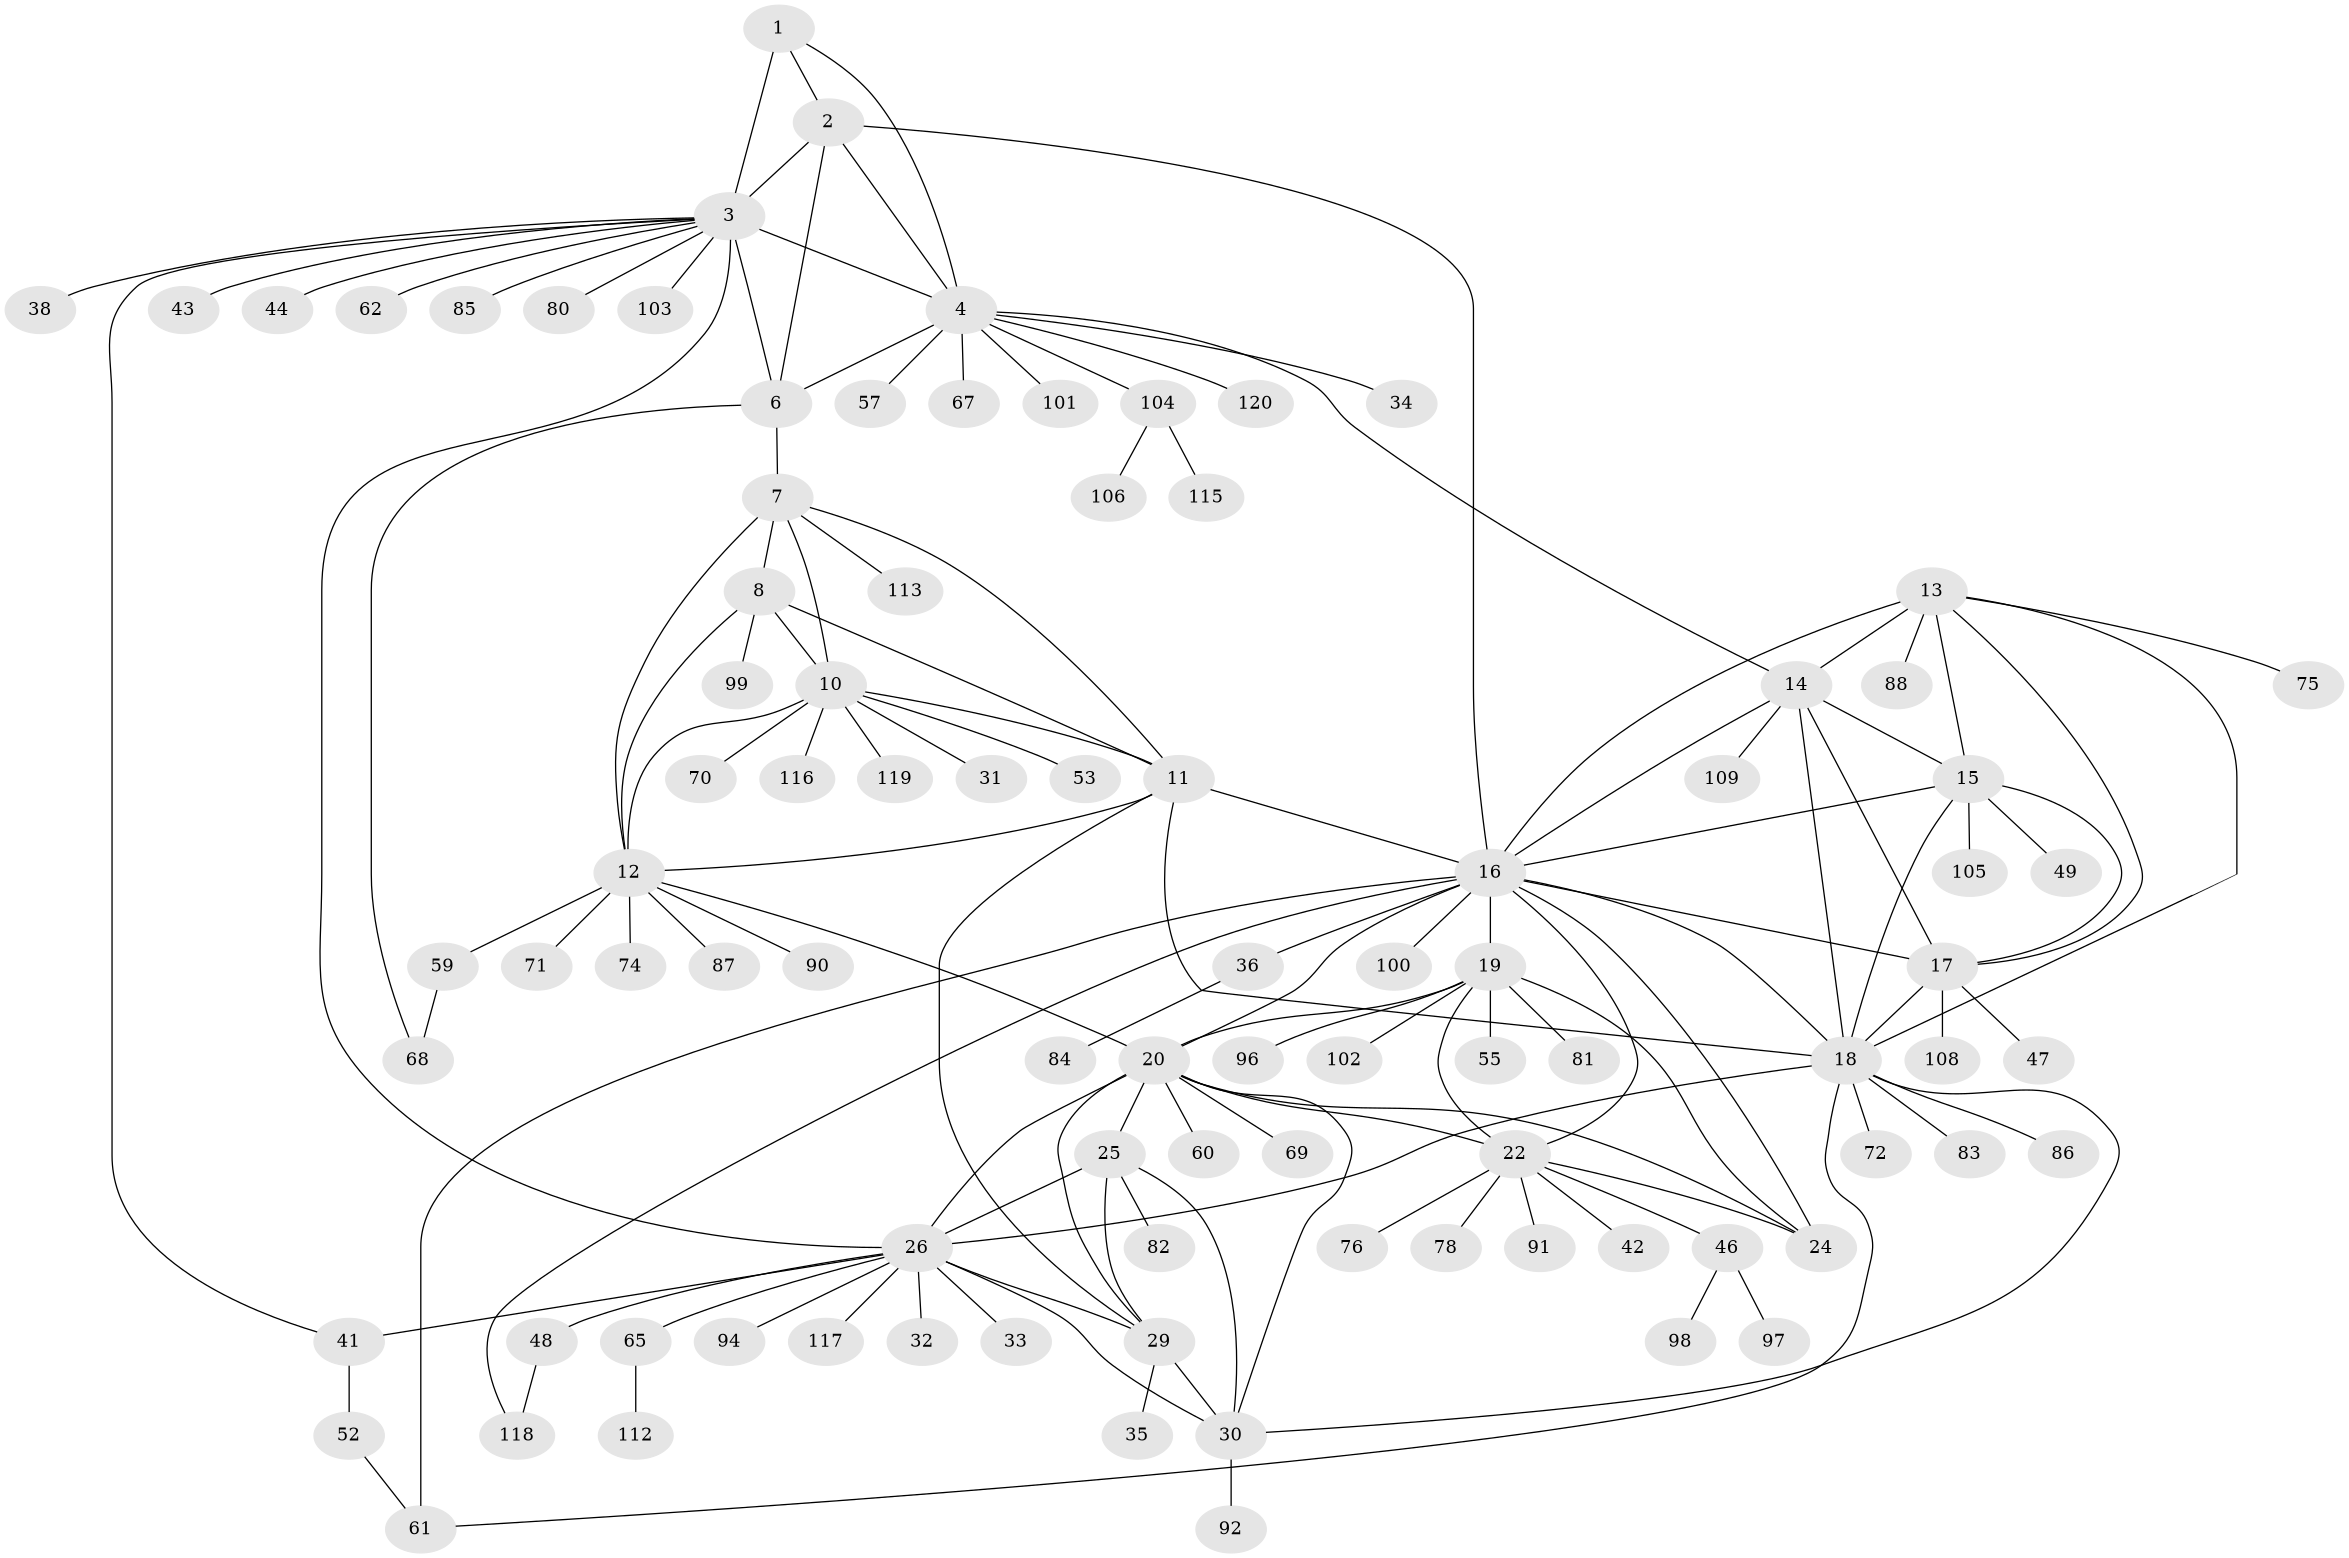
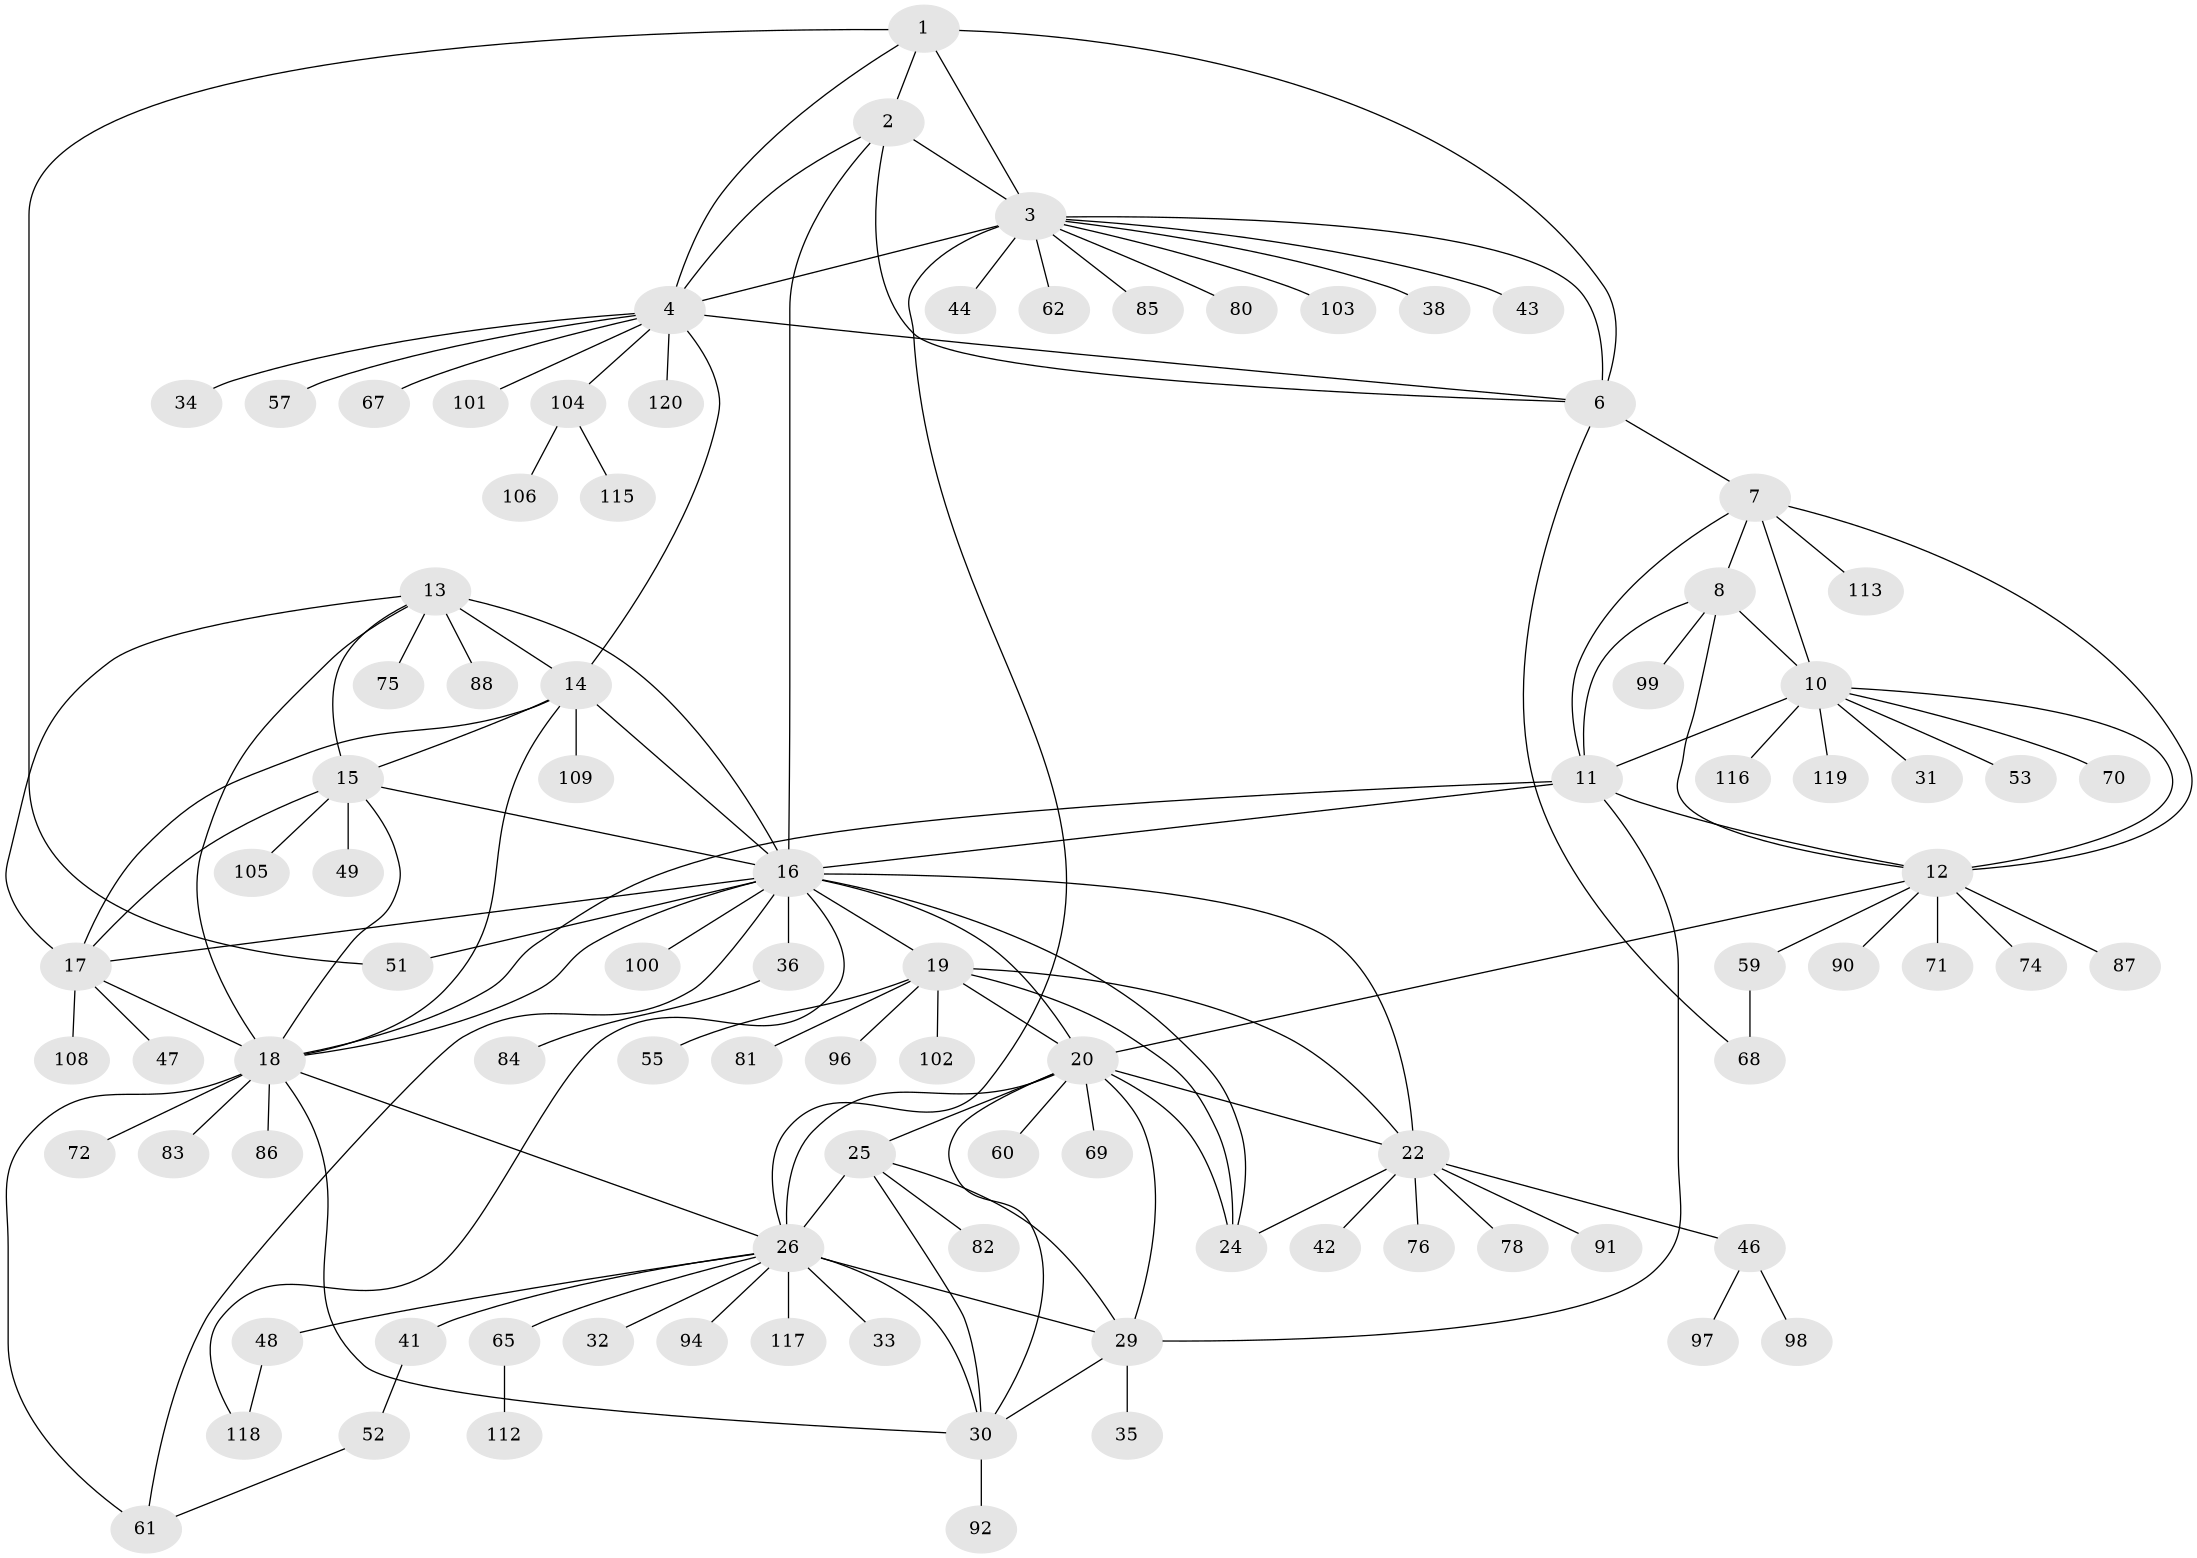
edge "1" -- "6": added
edge "3" -- "41": removed
node "51": added
